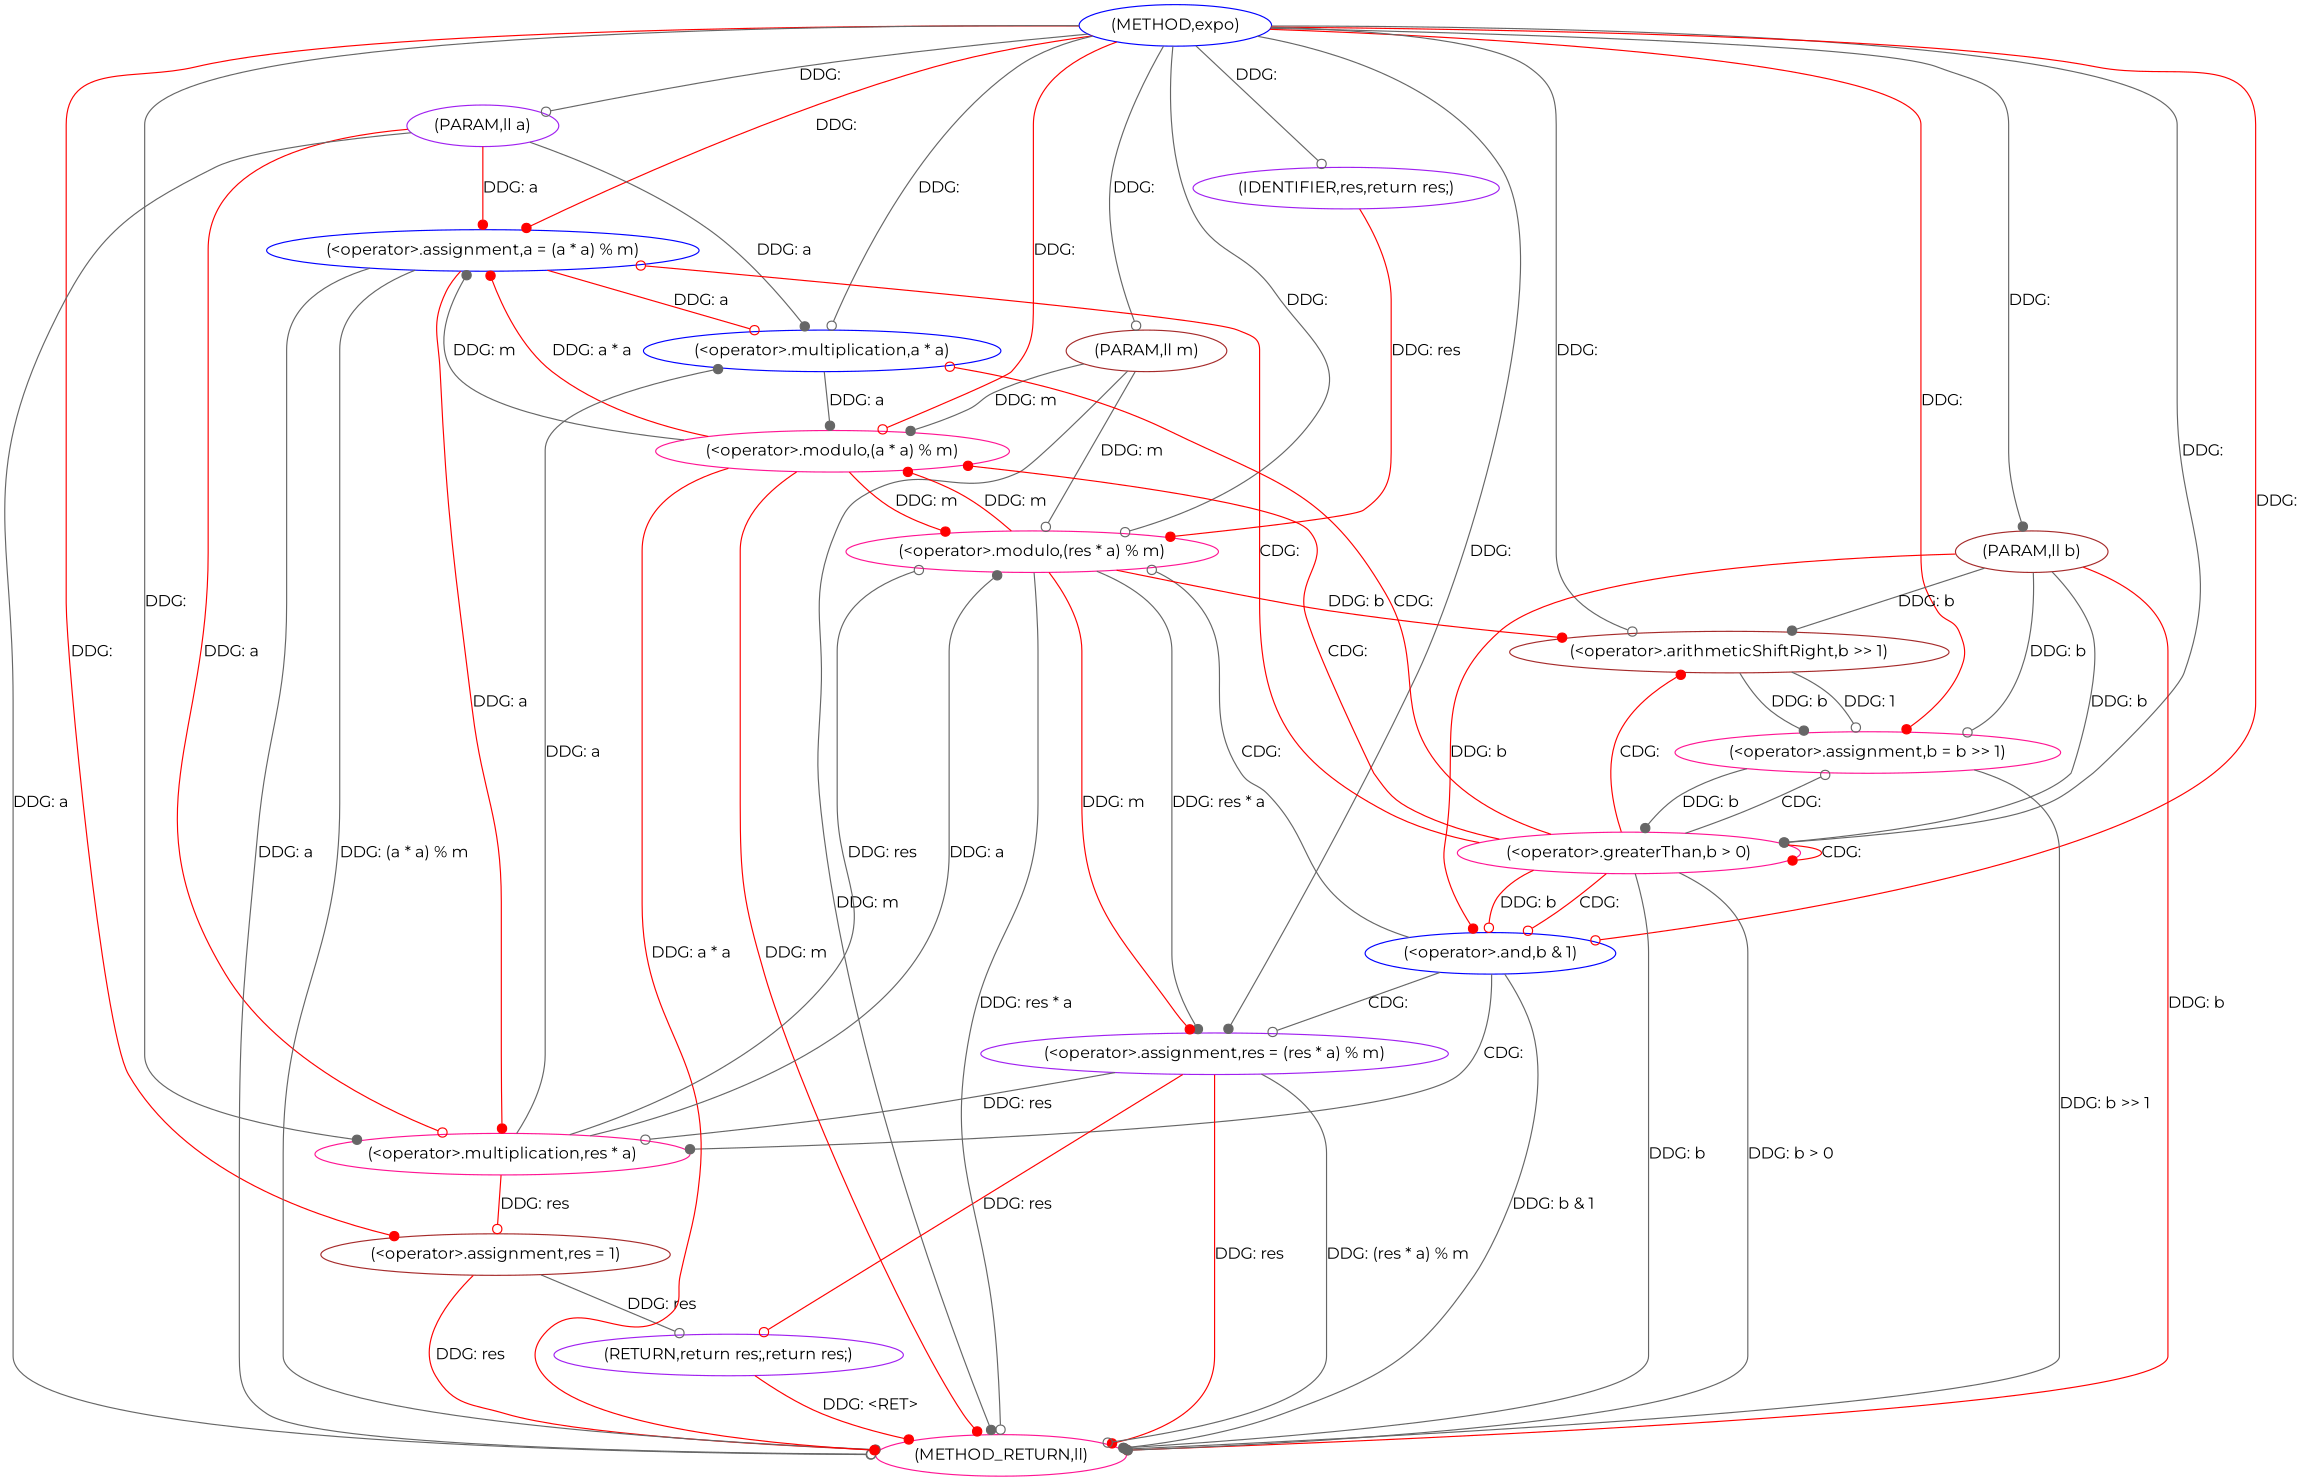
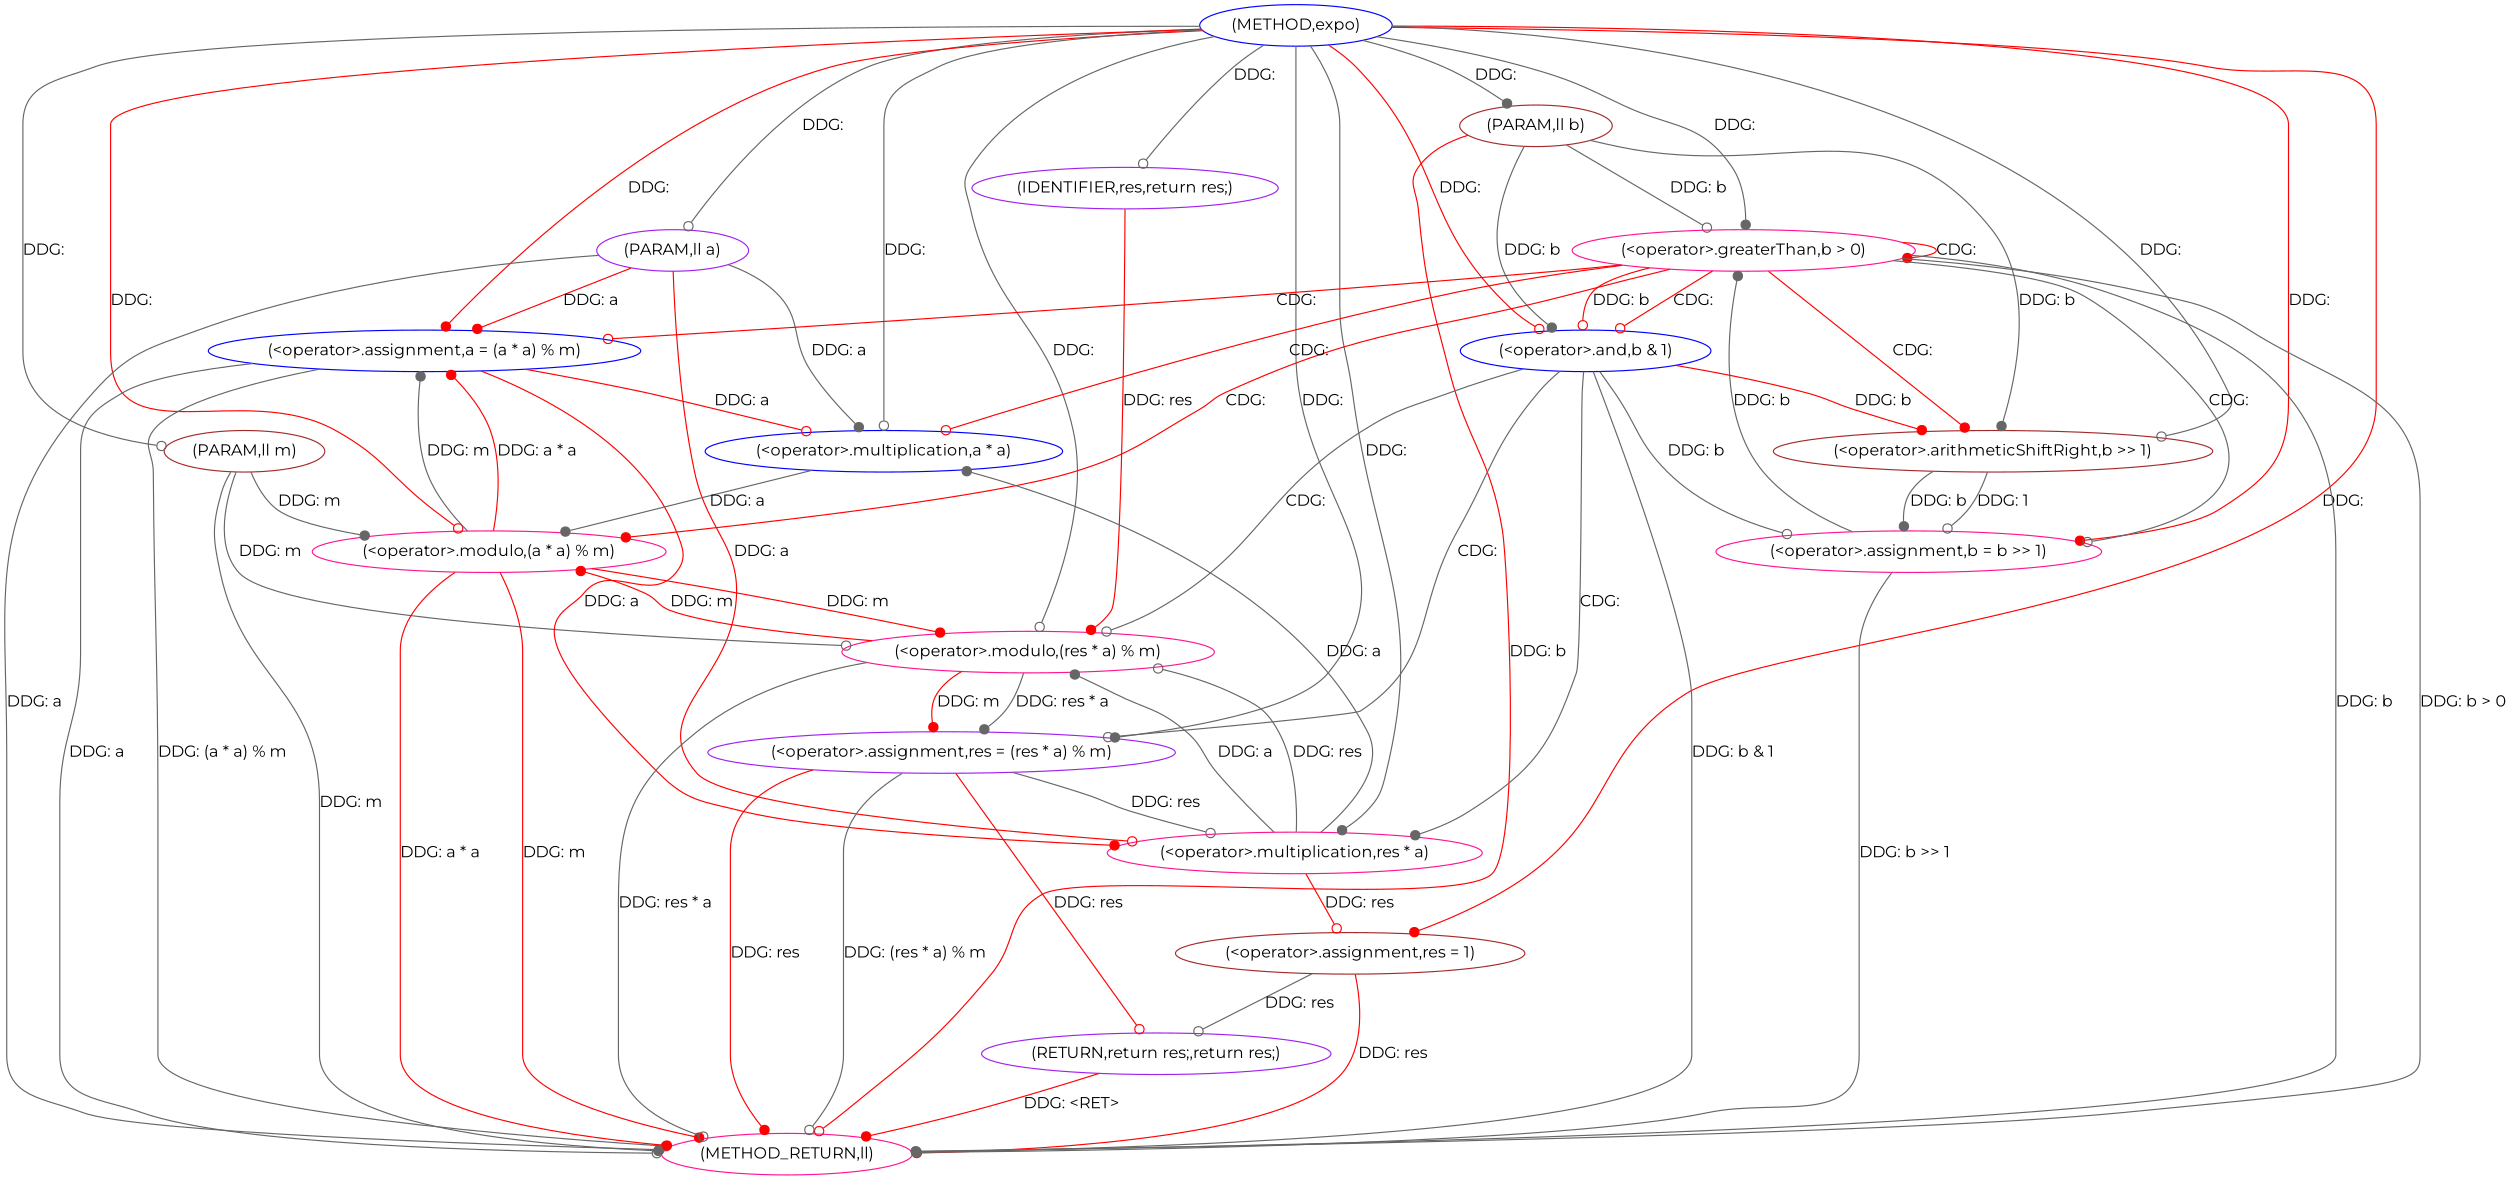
edge "(PARAM,ll b)" -> "(<operator>.and,b & 1)": color red -> gray40
edge "(<operator>.modulo,(res * a) % m)" -> "(<operator>.arithmeticShiftRight,b >> 1)": now "(<operator>.and,b & 1)" -> "(<operator>.arithmeticShiftRight,b >> 1)"
edge "(PARAM,ll b)" -> "(<operator>.assignment,b = b >> 1)": now "(<operator>.and,b & 1)" -> "(<operator>.assignment,b = b >> 1)"
